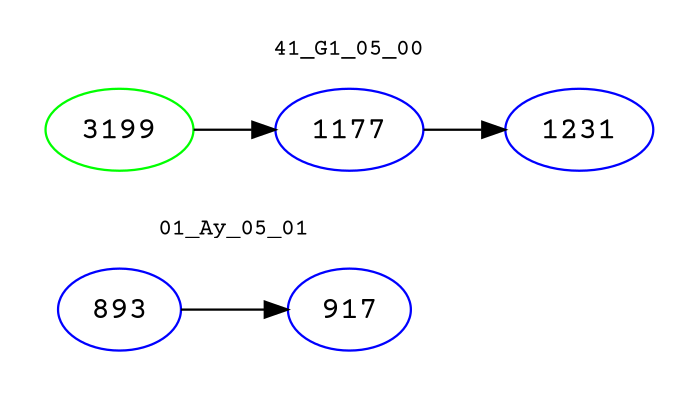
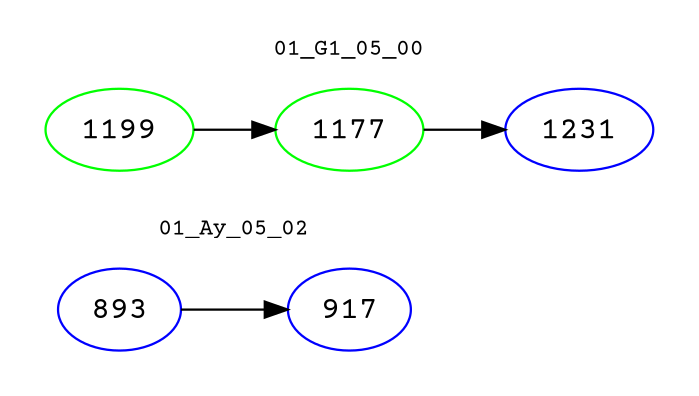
cluster "41_G1_05_00": label "41_G1_05_00" -> "01_G1_05_00"
node "3199": label "3199" -> "1199"
node "1177": color blue -> green
cluster "01_Ay_05_01": label "01_Ay_05_01" -> "01_Ay_05_02"
